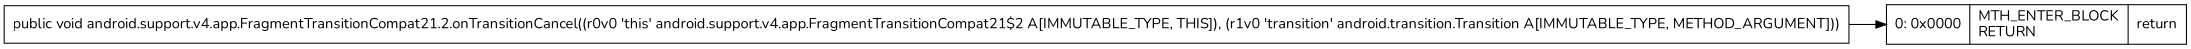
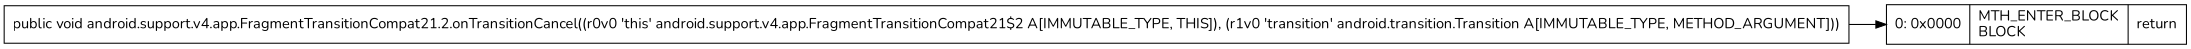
node "0: 0x0000": text "RETURN" -> "BLOCK"
